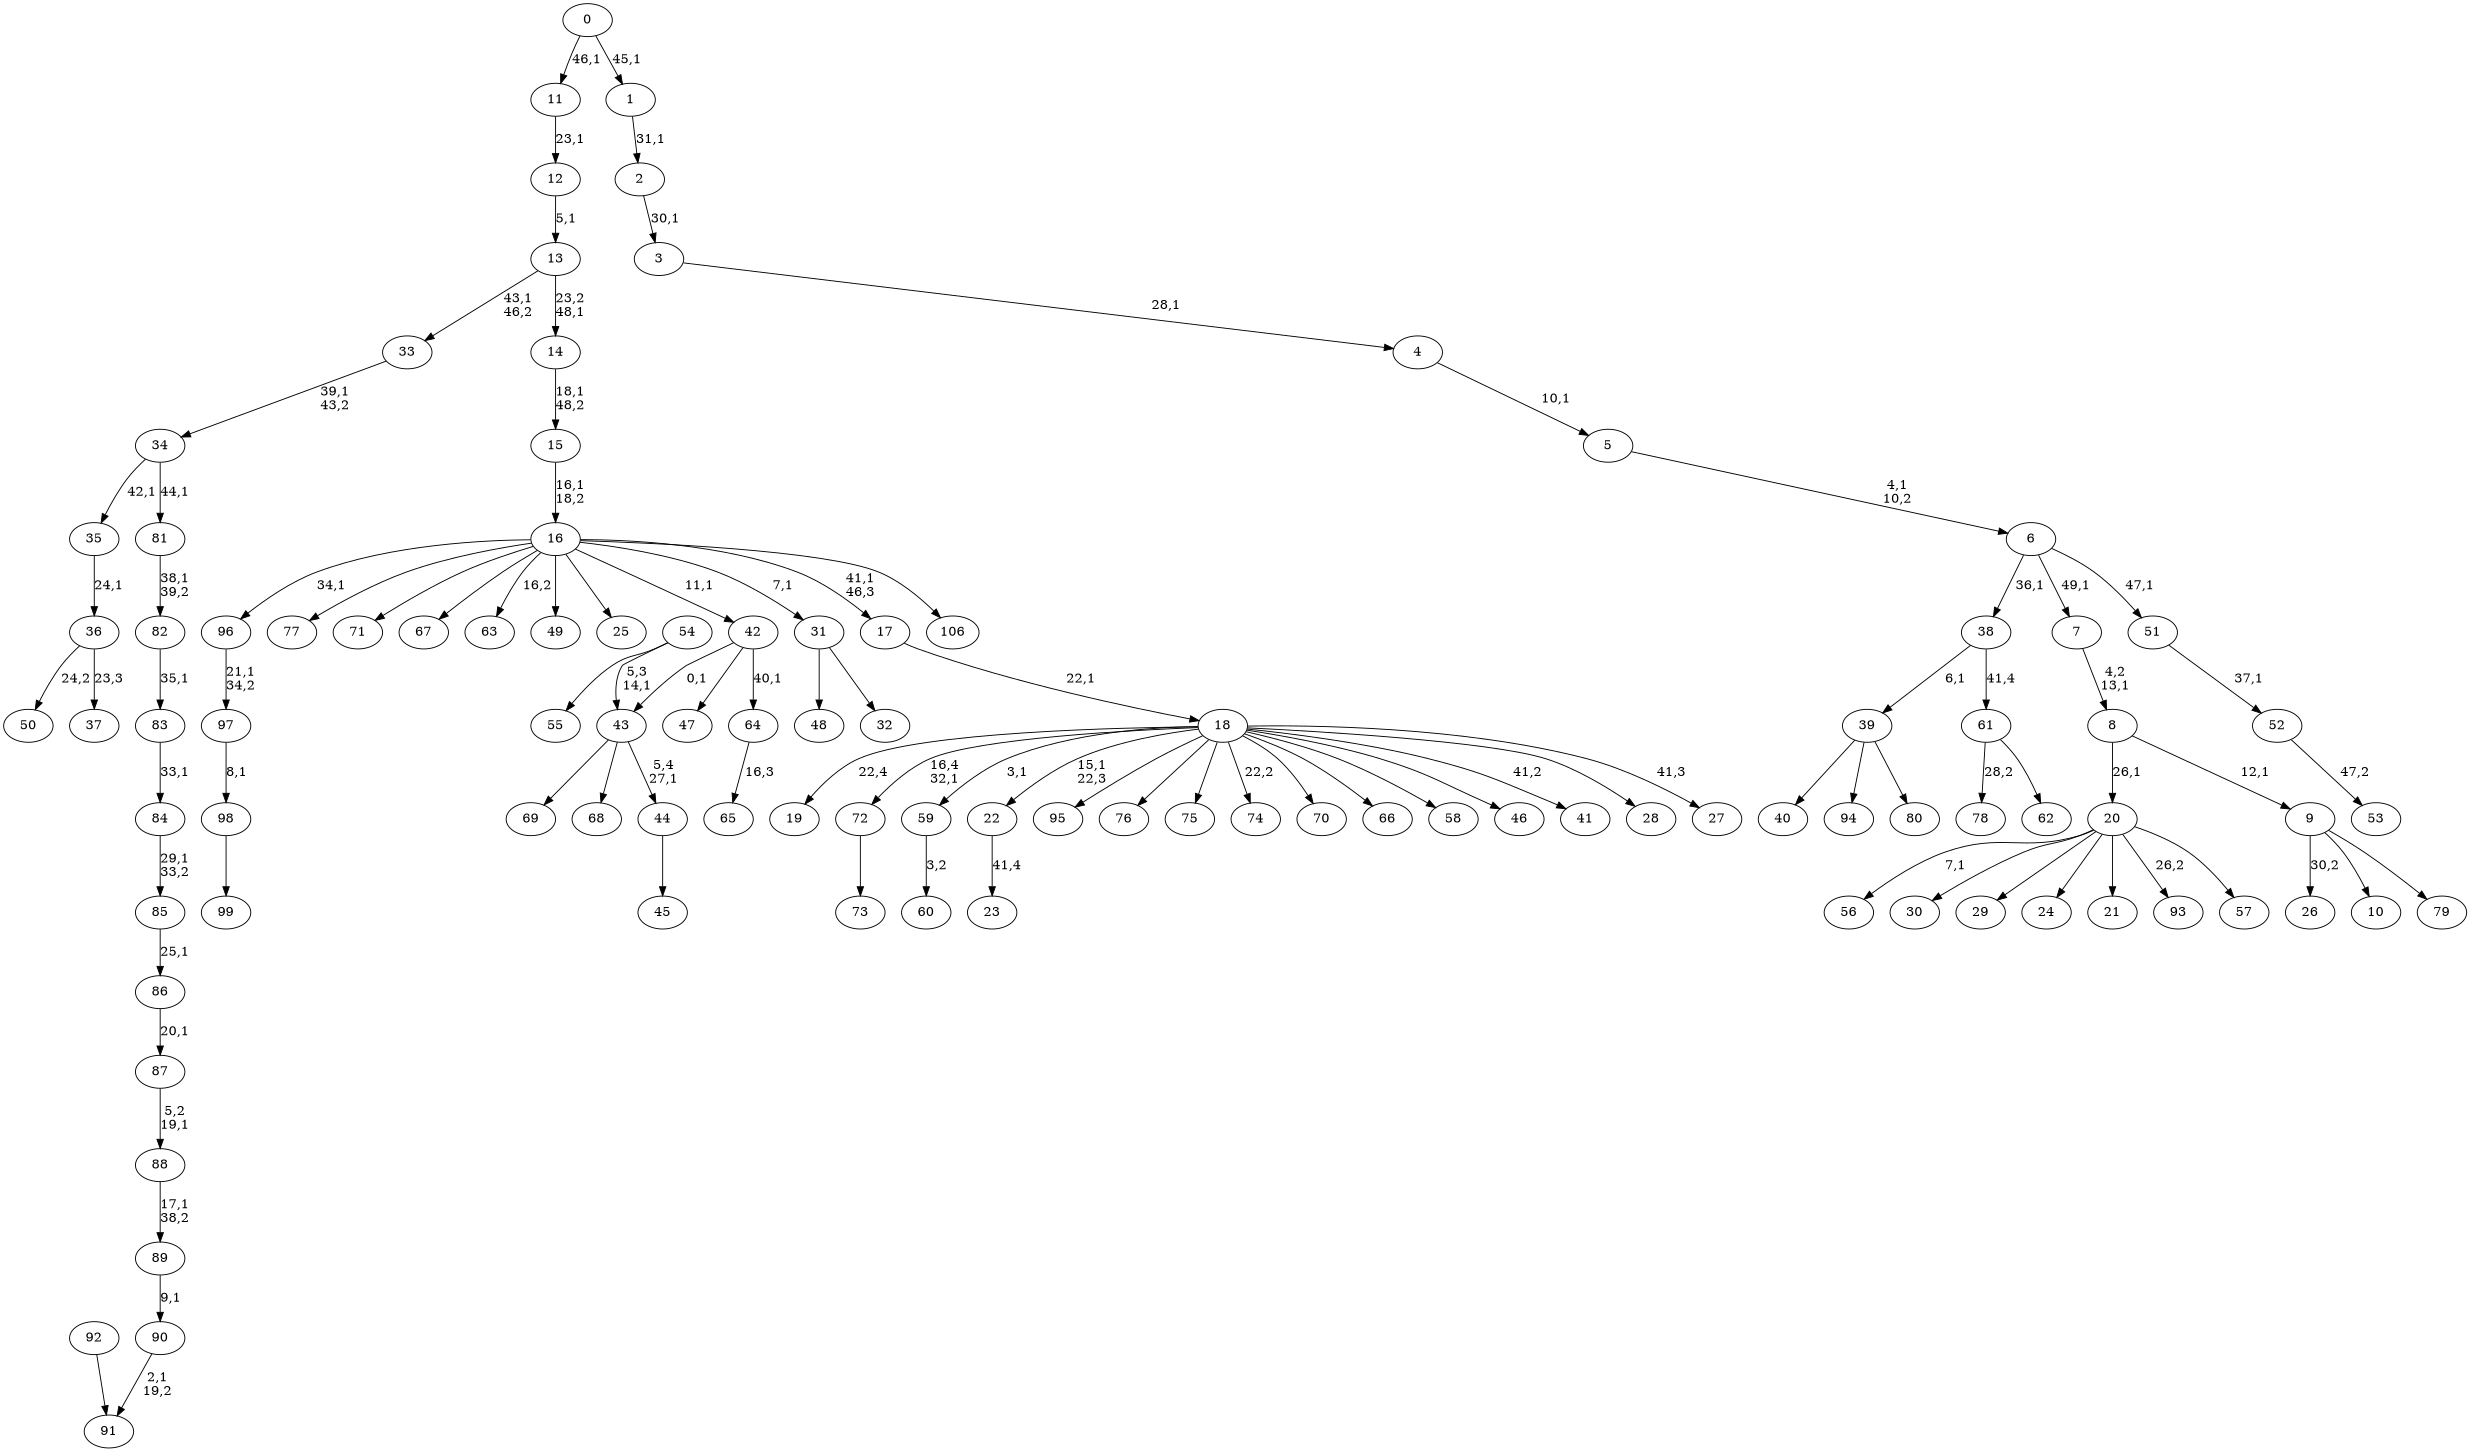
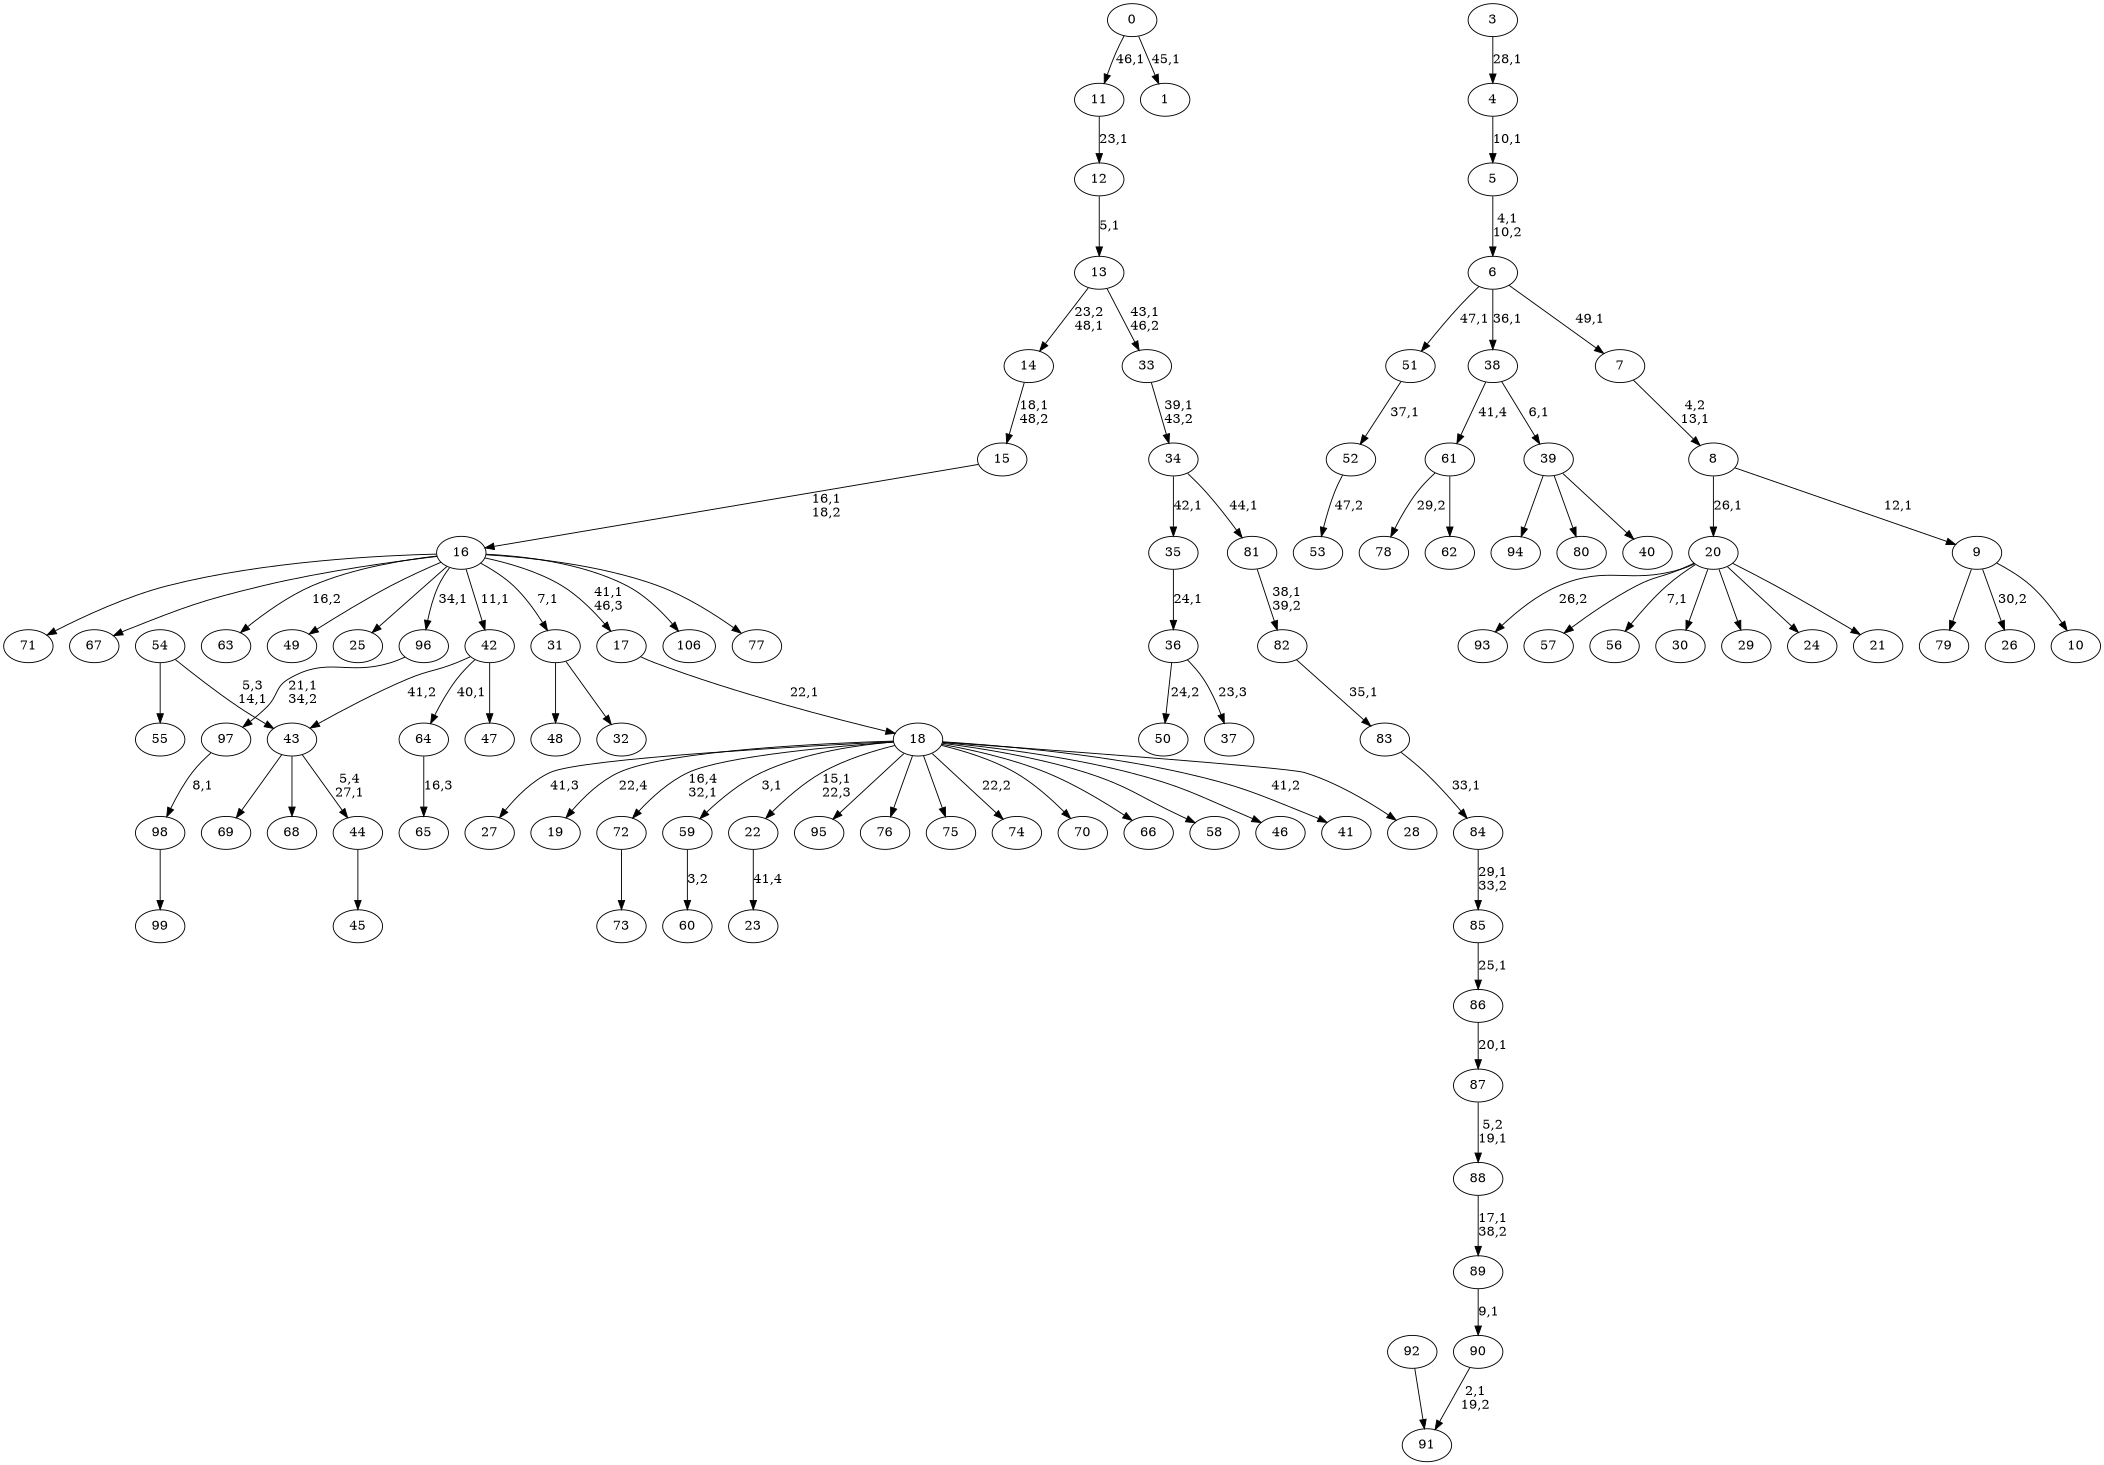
node "2": removed
edge "42" -> "43": label "0,1" -> "41,2"
edge "61" -> "78": label "28,2" -> "29,2"
